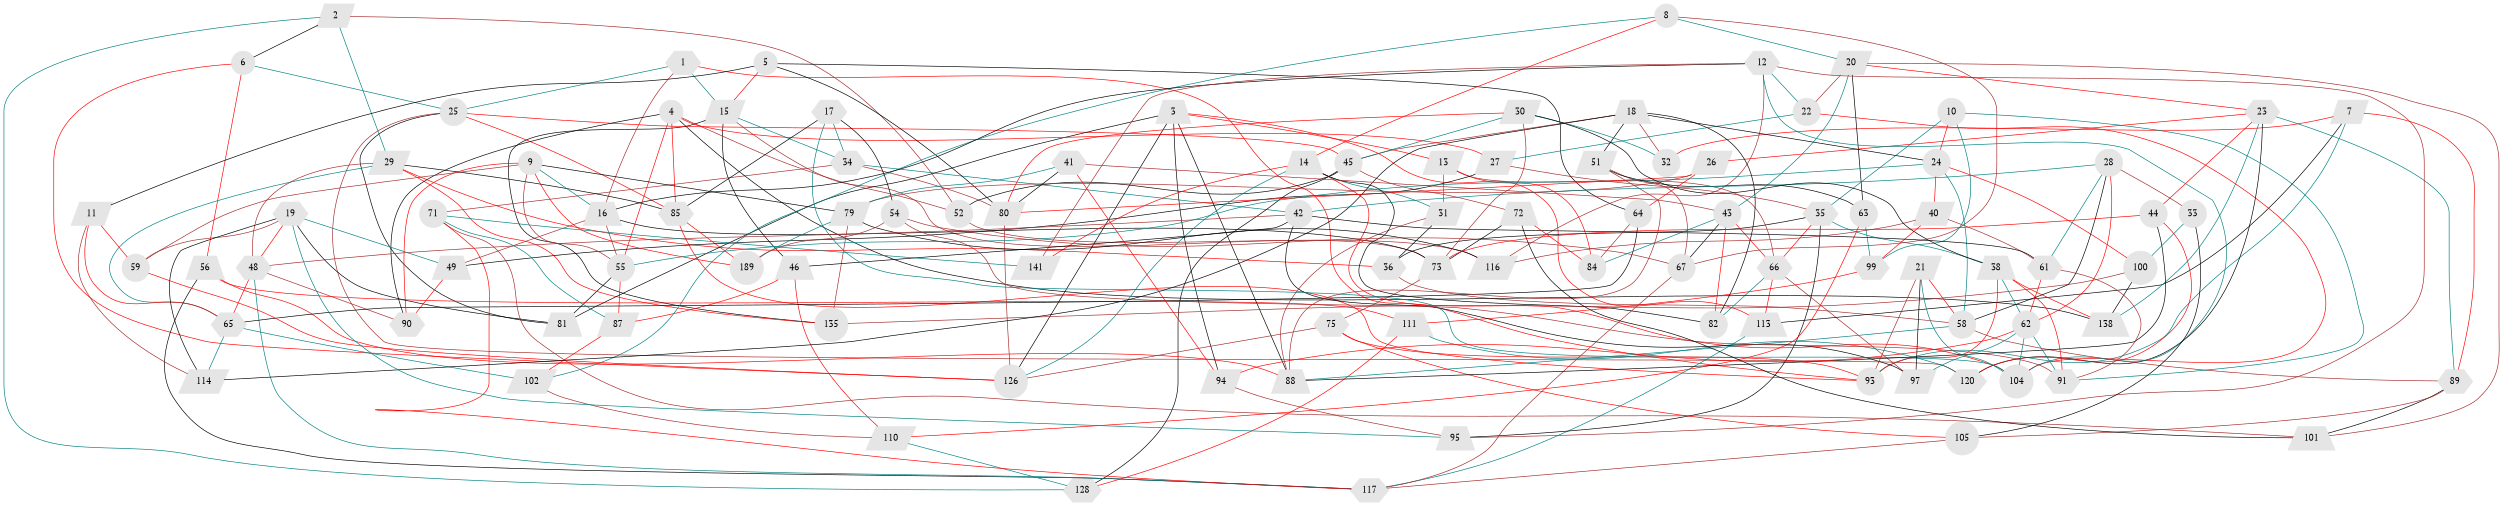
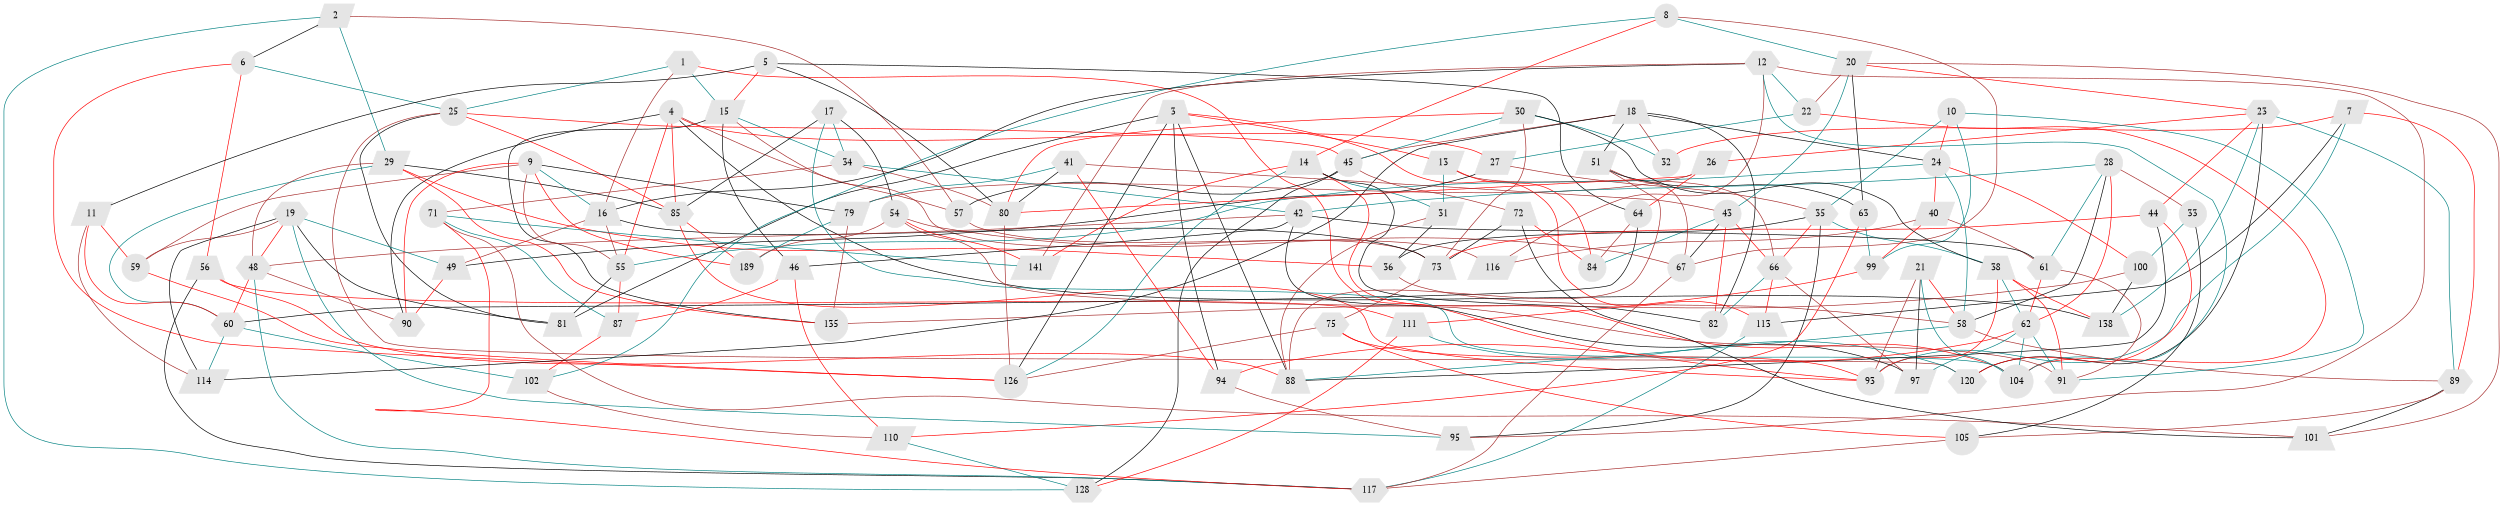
node "52": label "52" -> "57"
edge "79" -- "116": removed
edge "54" -- "141": added
node "65": label "65" -> "60"
